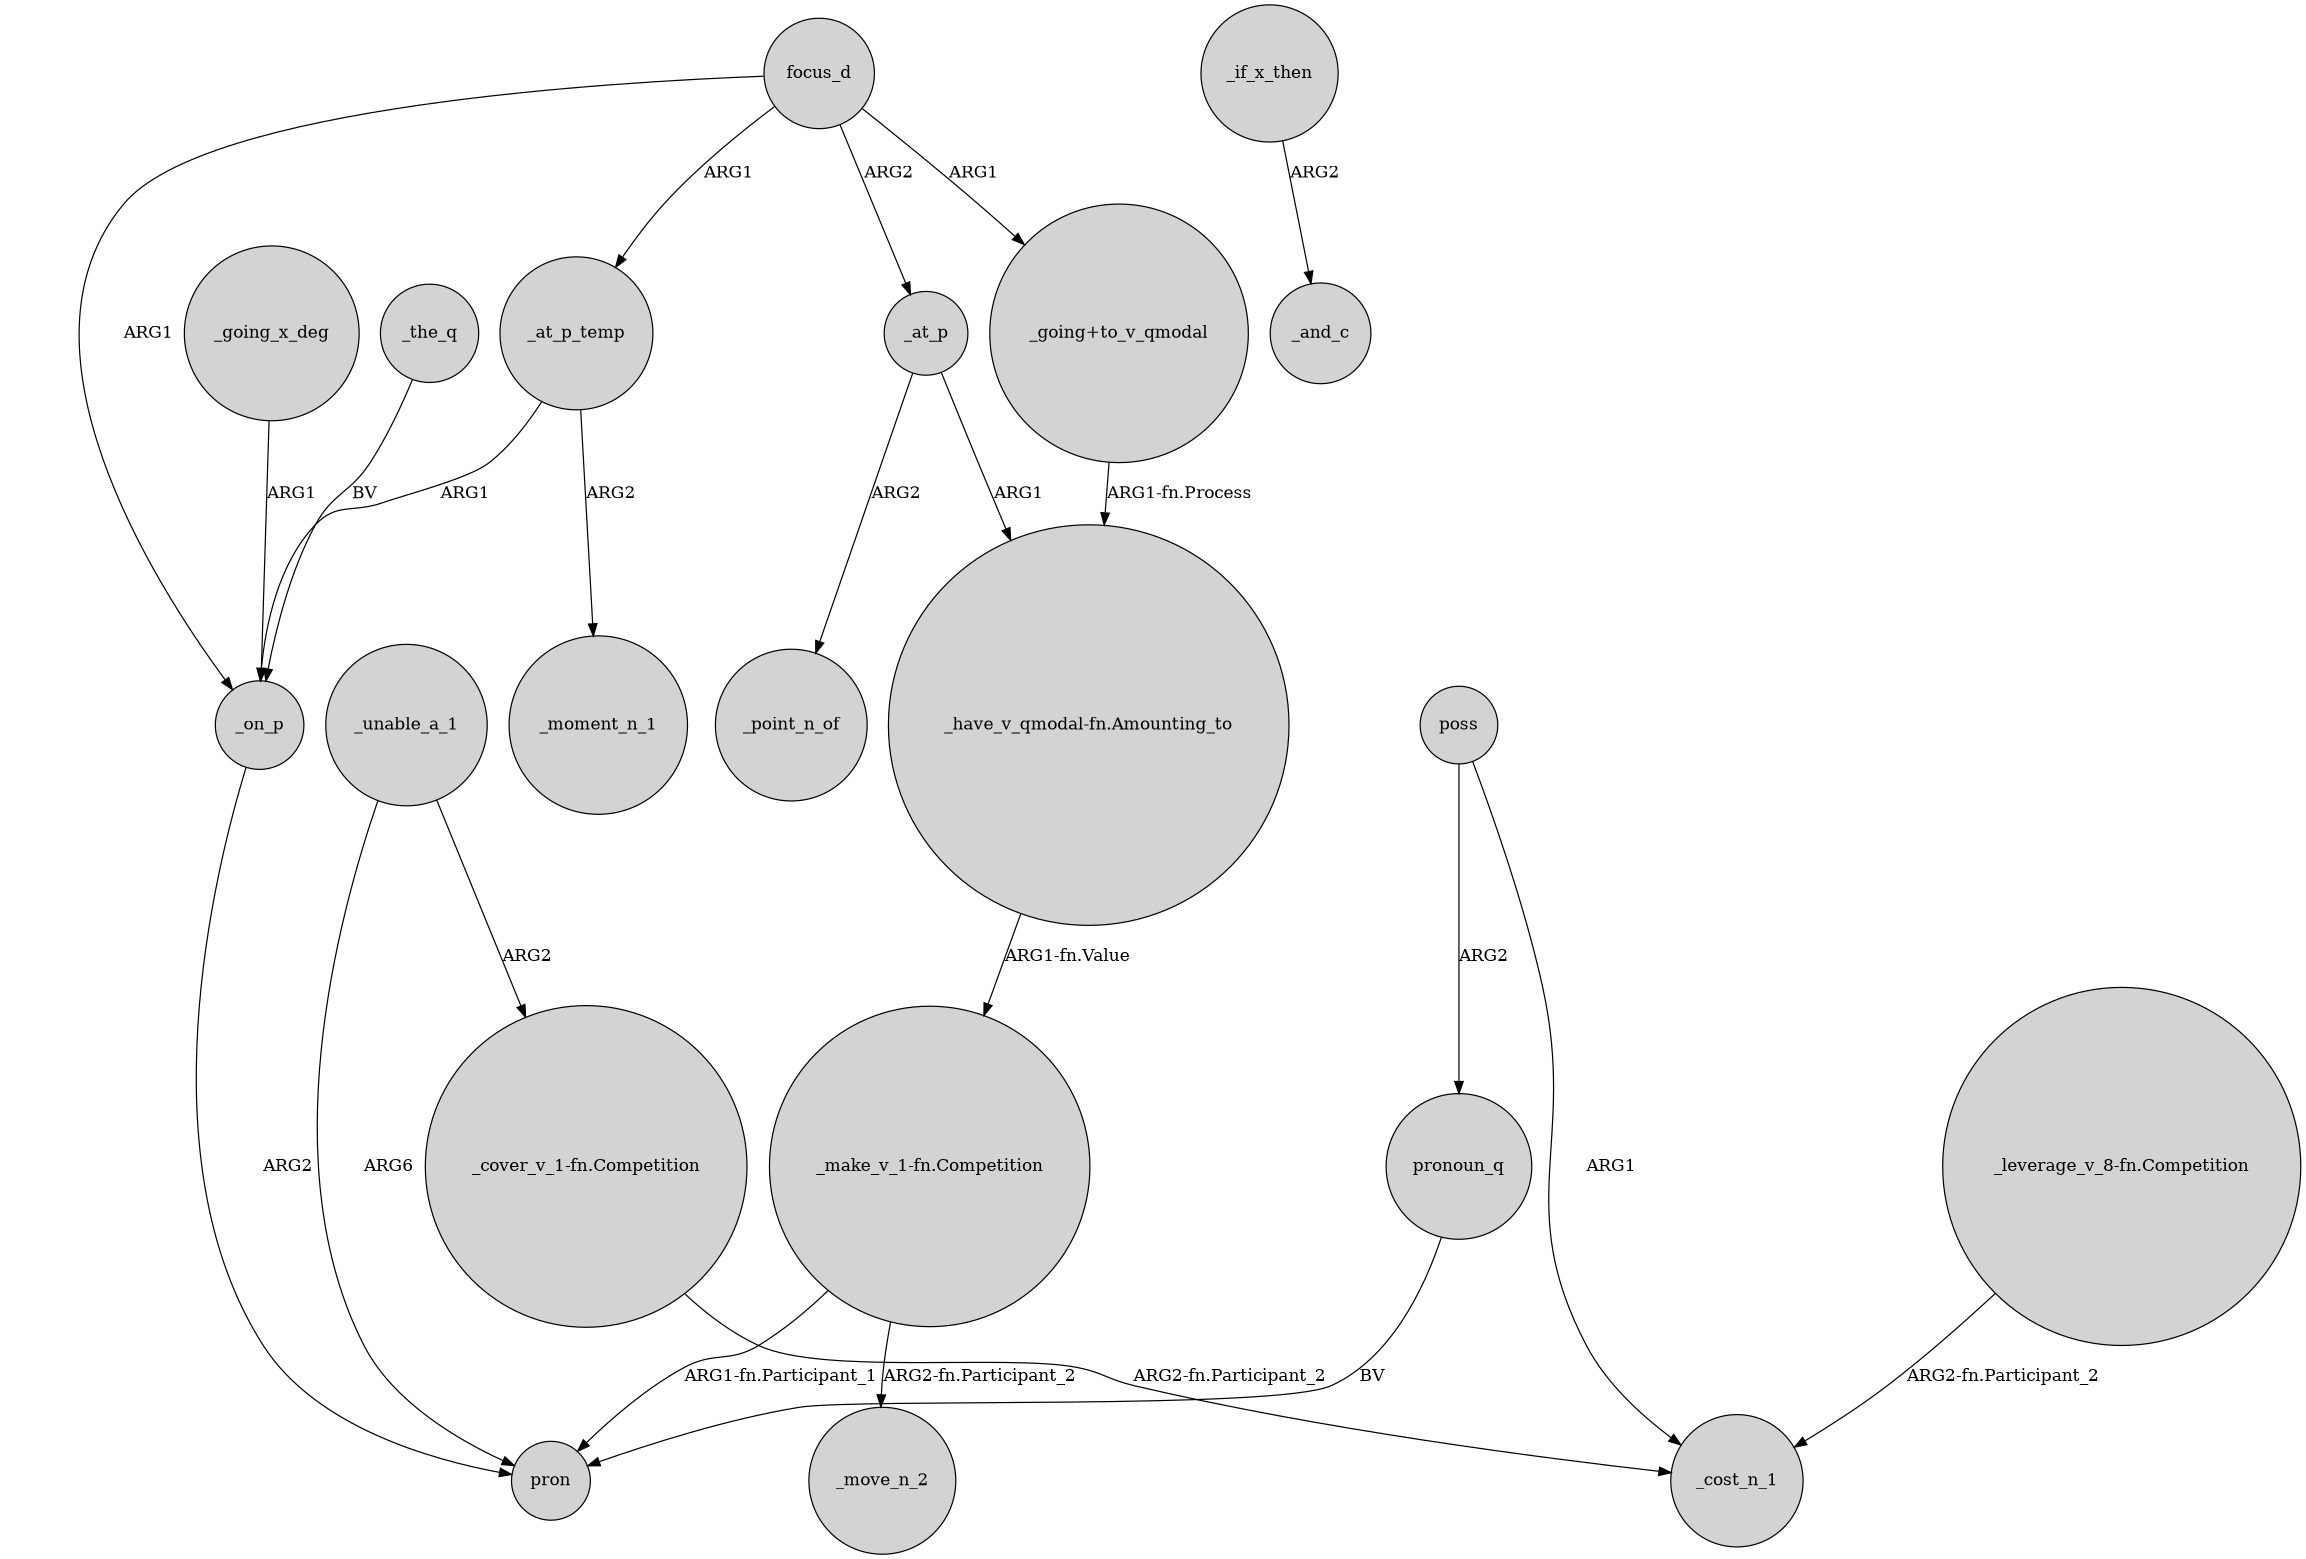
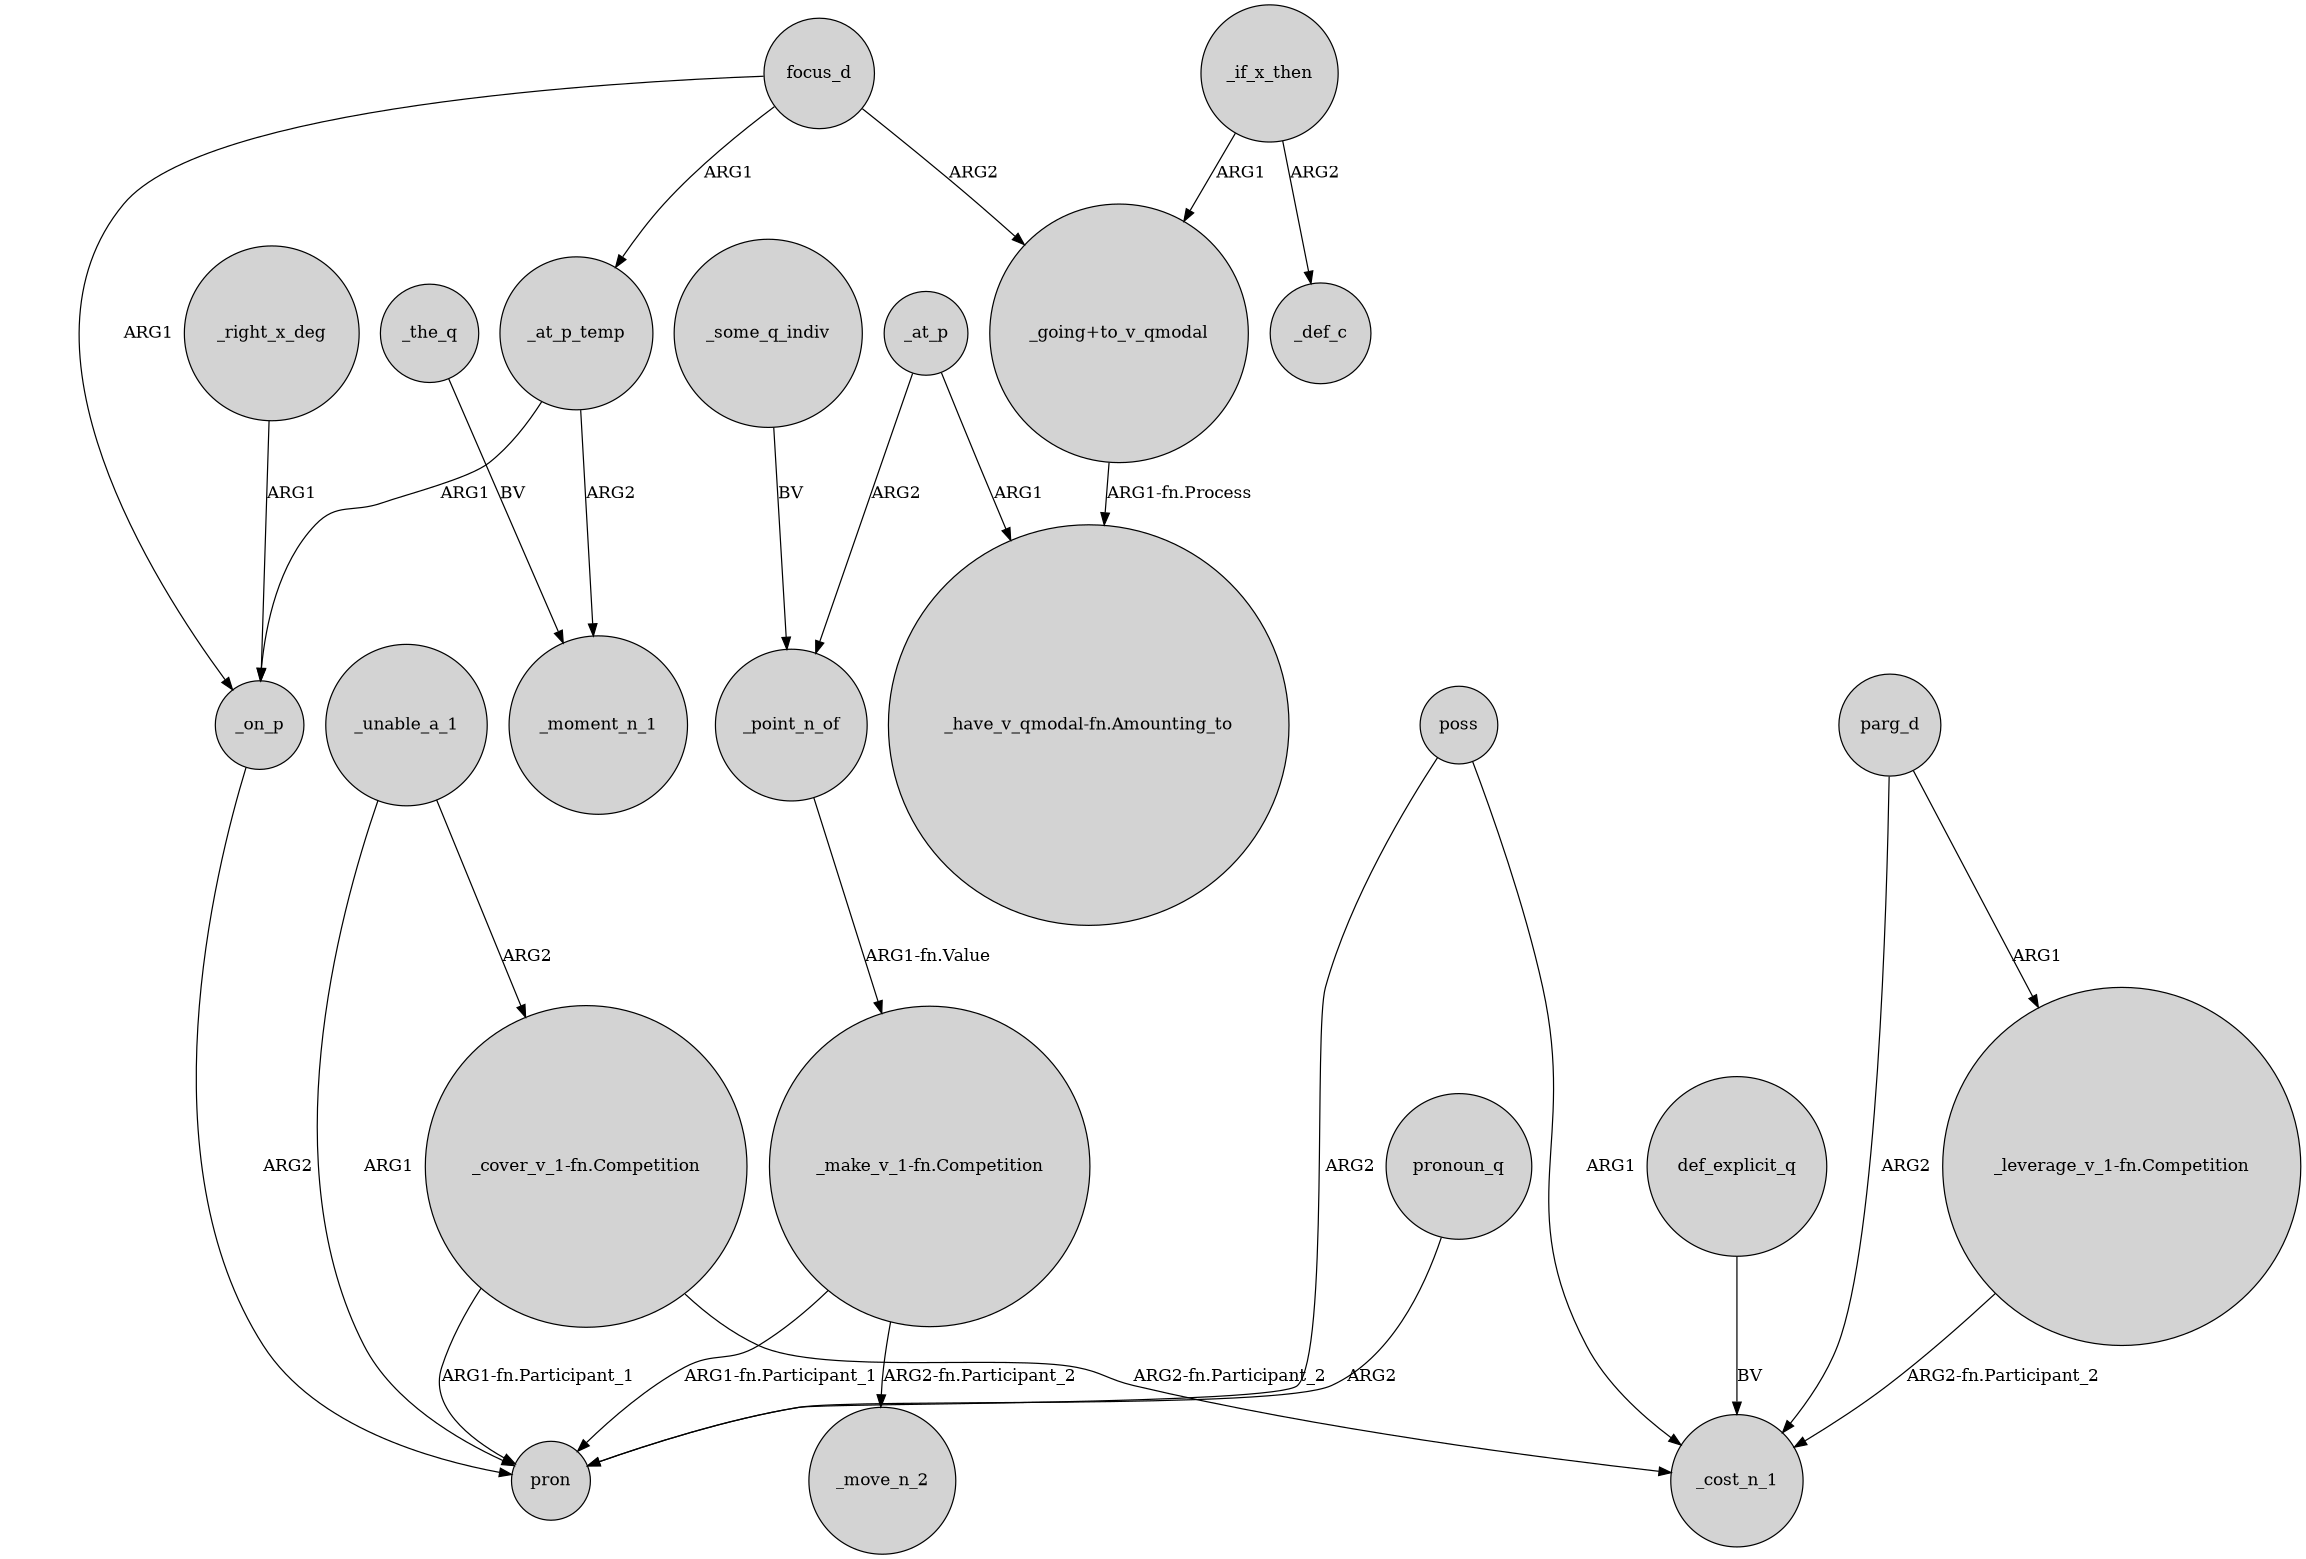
edge "_if_x_then" -> "_going+to_v_qmodal": added, label "ARG1"
edge "focus_d" -> "_going+to_v_qmodal": label "ARG1" -> "ARG2"
edge "focus_d" -> "_at_p": removed, label "ARG2"
node "_going_x_deg": label "_going_x_deg" -> "_right_x_deg"
node "_some_q_indiv": added
node "_and_c": label "_and_c" -> "_def_c"
edge "_the_q" -> "_on_p": now "_the_q" -> "_moment_n_1"
node "parg_d": added
edge "poss" -> "pronoun_q": now "poss" -> "pron"
edge "_have_v_qmodal-fn.Amounting_to" -> "_make_v_1-fn.Competition": now "_point_n_of" -> "_make_v_1-fn.Competition"
edge "_unable_a_1" -> "pron": label "ARG6" -> "ARG1"
node "def_explicit_q": added
node "_leverage_v_8-fn.Competition": label "_leverage_v_8-fn.Competition" -> "_leverage_v_1-fn.Competition"
edge "pronoun_q" -> "pron": label "BV" -> "ARG2"
edge "_cover_v_1-fn.Competition" -> "pron": added, label "ARG1-fn.Participant_1"
